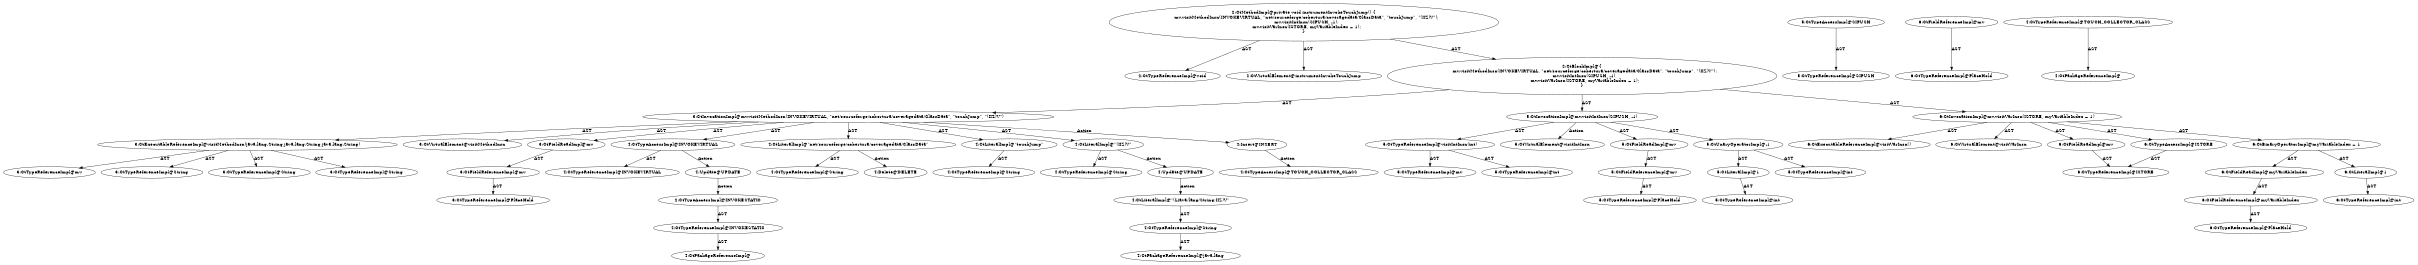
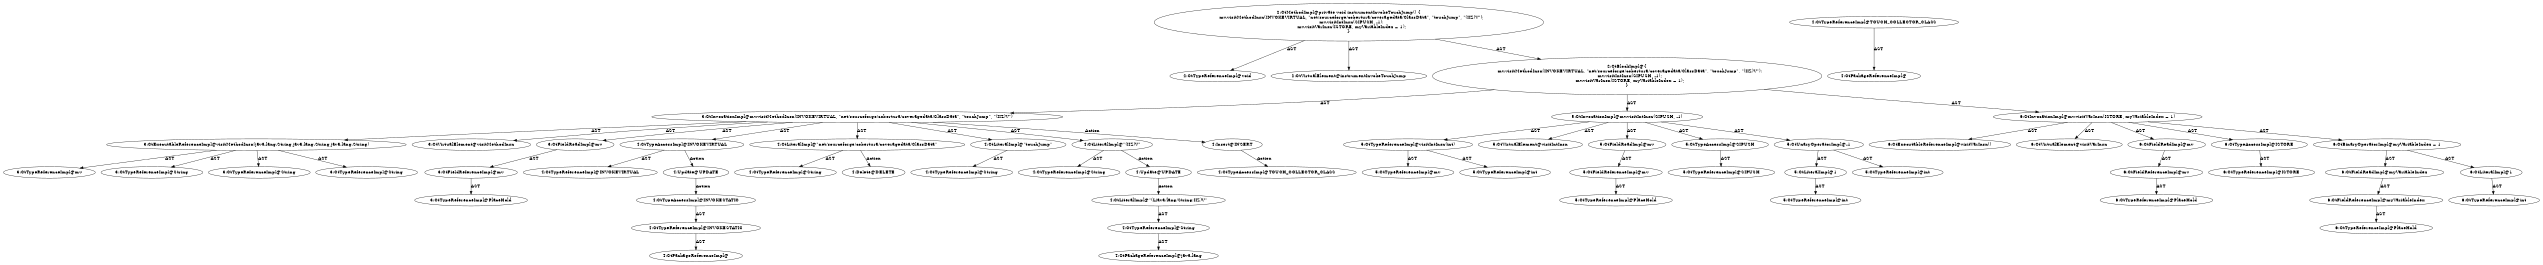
edge "5:CtInvocationImpl@mv.visitIntInsn(SIPUSH, -1)" -> "5:CtTypeAccessImpl@SIPUSH": added, label "AST"
edge "5:CtInvocationImpl@mv.visitIntInsn(SIPUSH, -1)" -> "5:CtVirtualElement@visitIntInsn": label "Action" -> "AST"
edge "6:CtFieldReadImpl@mv" -> "6:CtTypeReferenceImpl@ISTORE": now "6:CtFieldReadImpl@mv" -> "6:CtFieldReferenceImpl@mv"
node "2:CtTypeAccessImpl@INVOKESTATIC": label "2:CtTypeAccessImpl@INVOKESTATIC" -> "4:CtTypeAccessImpl@INVOKESTATIC"
